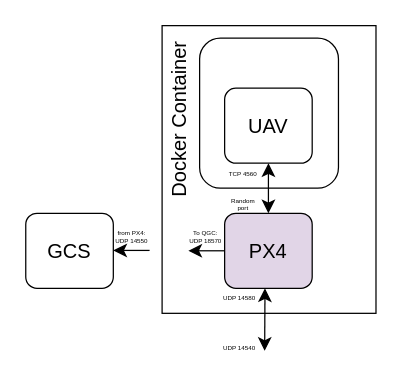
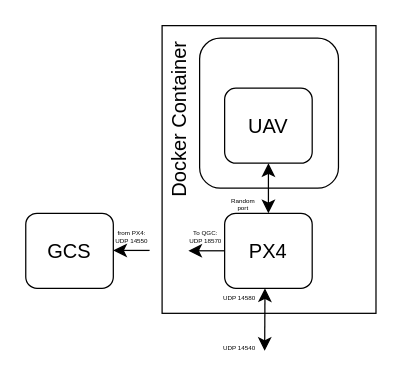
node "TCP 4560": removed
node "PX4": fillcolor #e1d5e7 -> #ffffff
